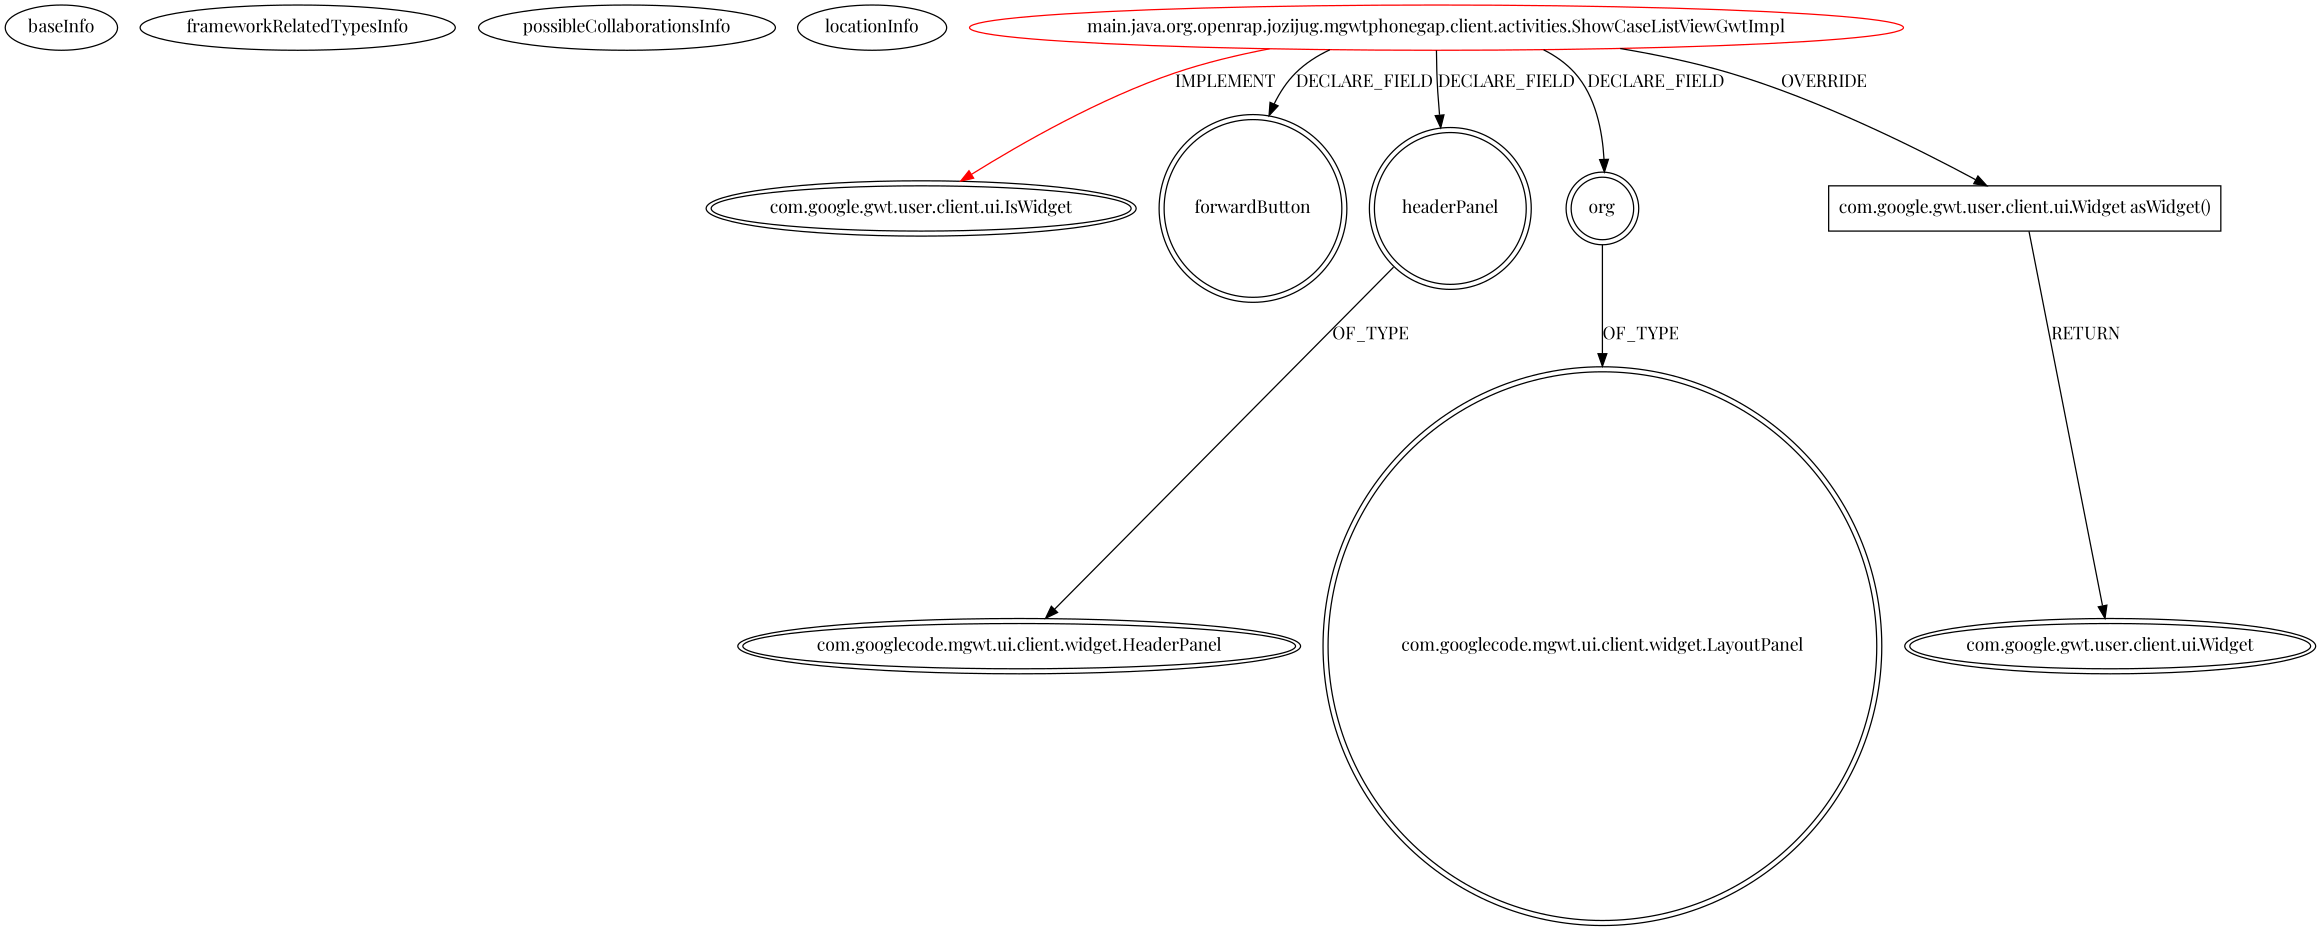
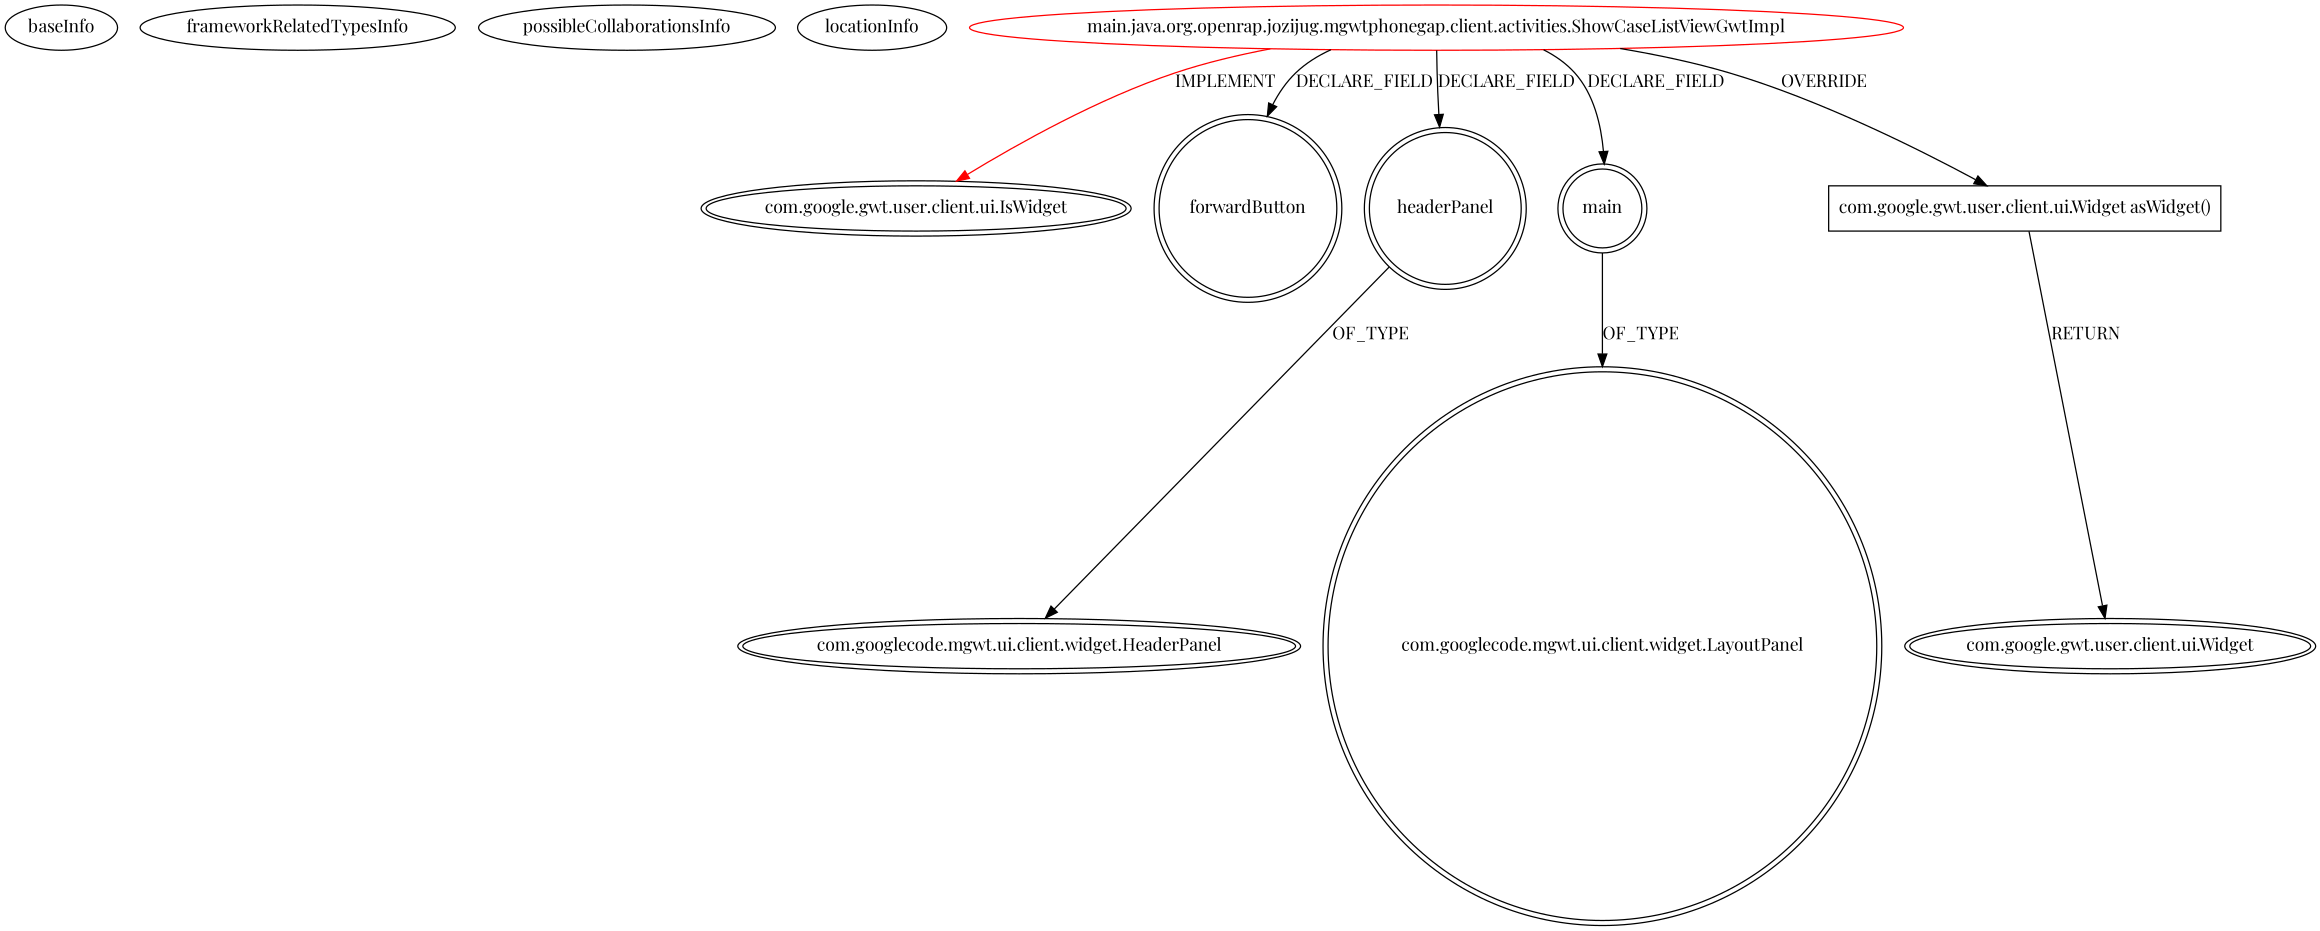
node "org": label "org" -> "main"
